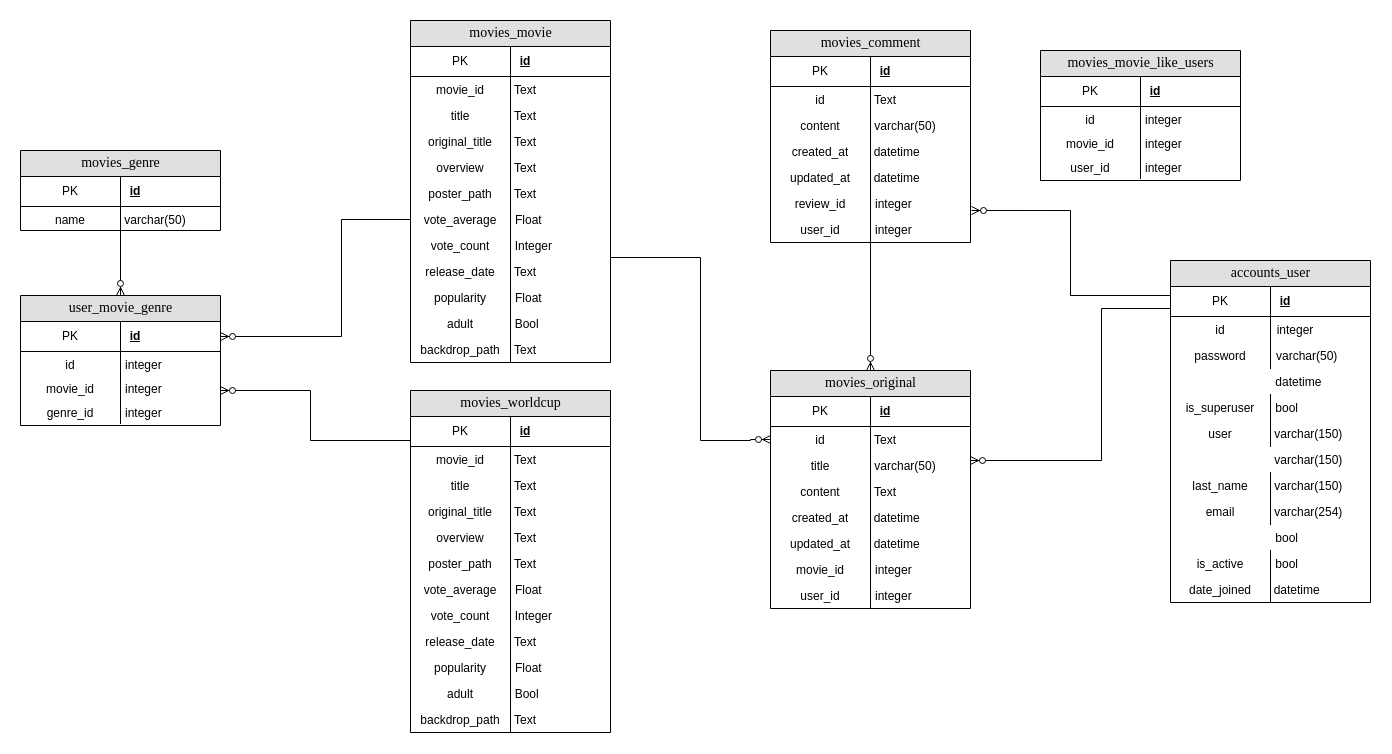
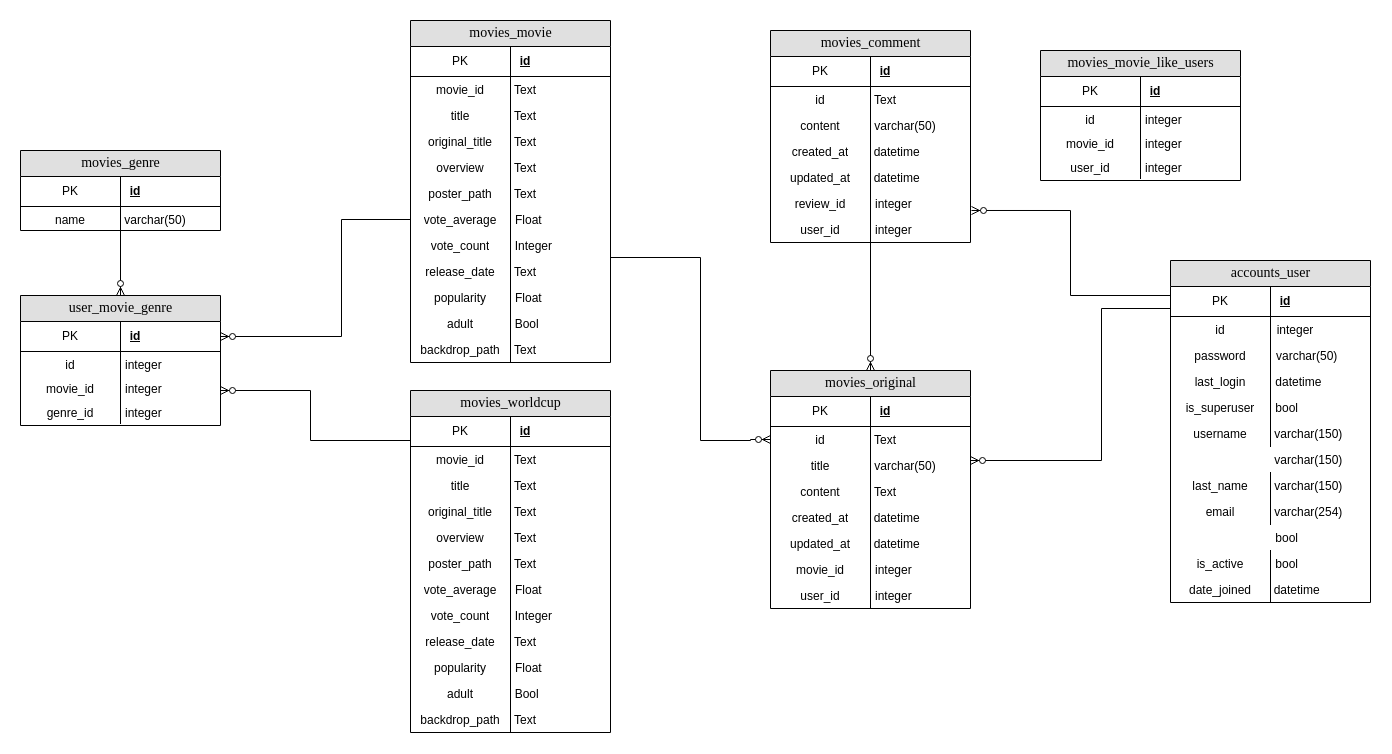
node "last_login": added
node "user": label "user" -> "username"
